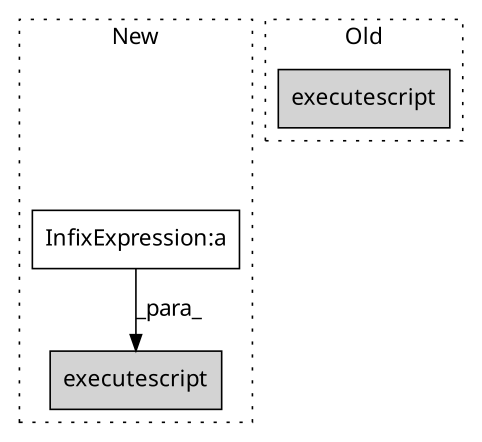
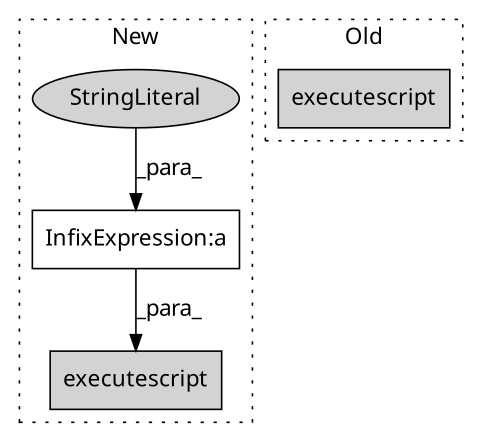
node "StringLiteral": added
